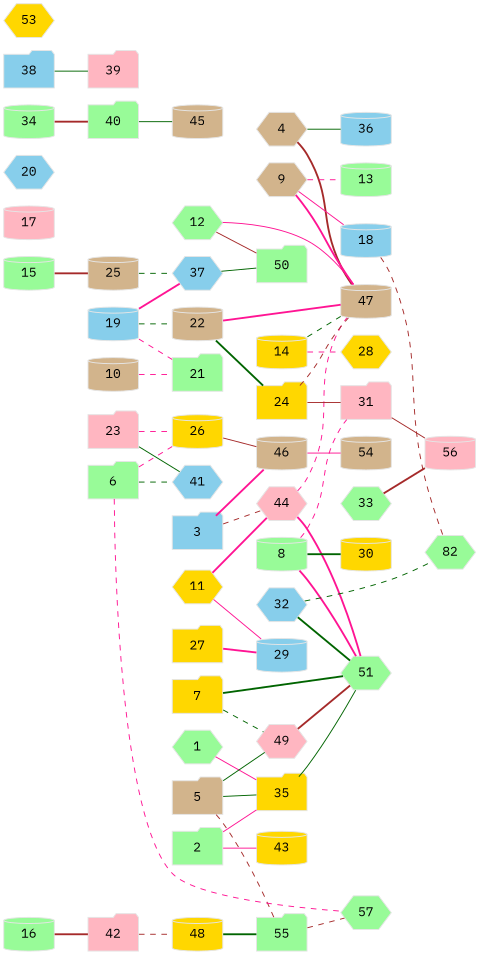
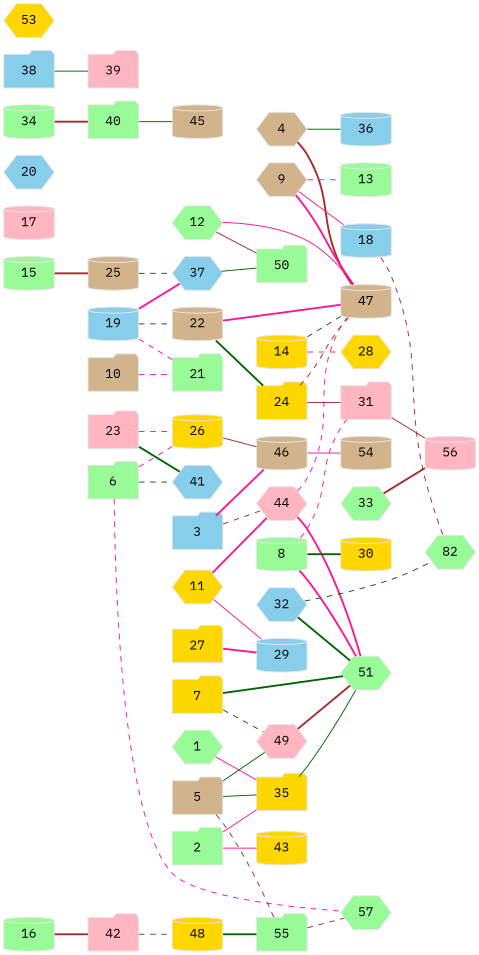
node "10": shape cylinder -> folder
edge "23" -- "41": style solid -> bold
